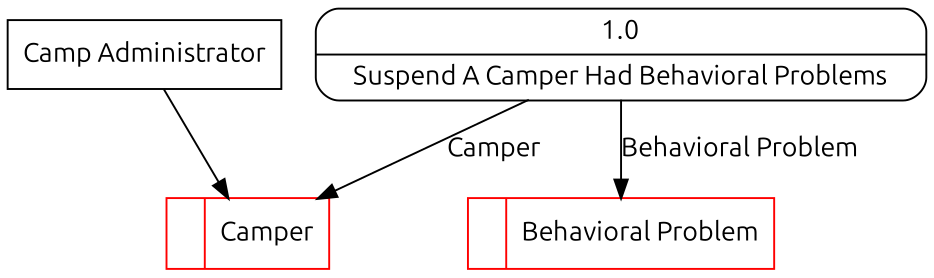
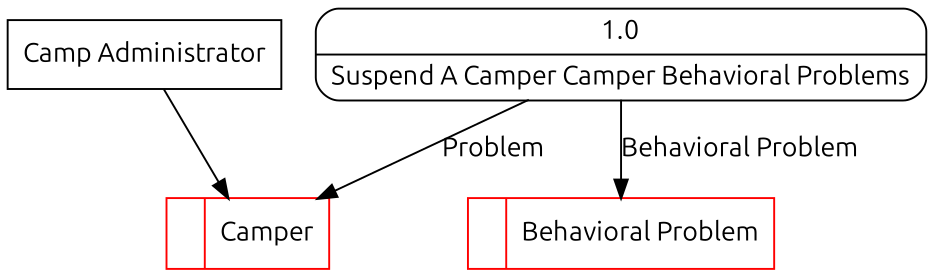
node "1.0": text "Suspend A Camper Had Behavioral Problems" -> "Suspend A Camper Camper Behavioral Problems"
edge "1.0" -> "Camper": label "Camper" -> "Problem"
